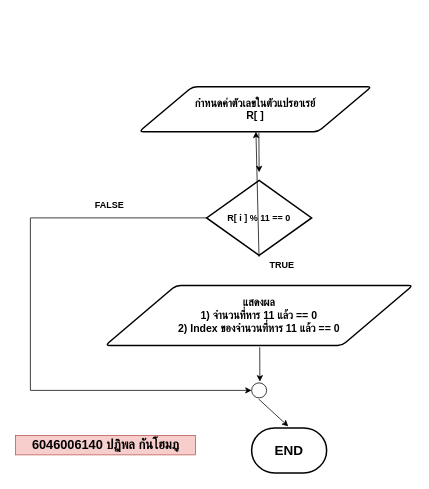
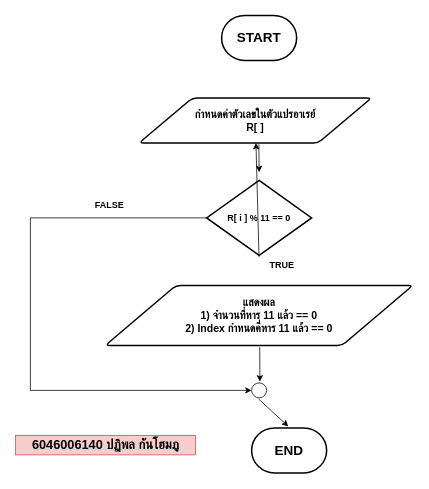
node "START": added
node "กำหนดค่าตัวเลขในตัวแปรอาเรย์ R[ ]": moved (255, 109) -> (255, 120)
node "แสดงผล 1) จำนวนที่หาร 11 แล้ว == 0 2) Index ของจำนวนที่หาร 11 แล้ว == 0": label "แสดงผล 1) จำนวนที่หาร 11 แล้ว == 0 2) Index ของจำนวนที่หาร 11 แล้ว == 0" -> "แสดงผล 1) จำนวนที่หาร 11 แล้ว == 0 2) Index กำหนดคี่หาร 11 แล้ว == 0"
